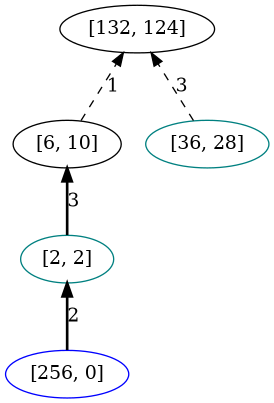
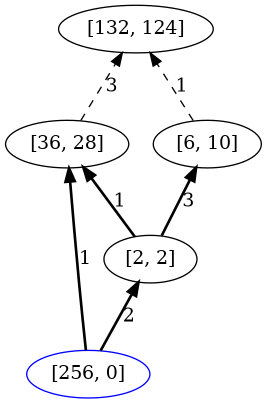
node "[36, 28]": color teal -> black
edge "[2, 2]" -> "[36, 28]": added, label "1"
node "[2, 2]": color teal -> black
edge "[256, 0]" -> "[36, 28]": added, label "1"
